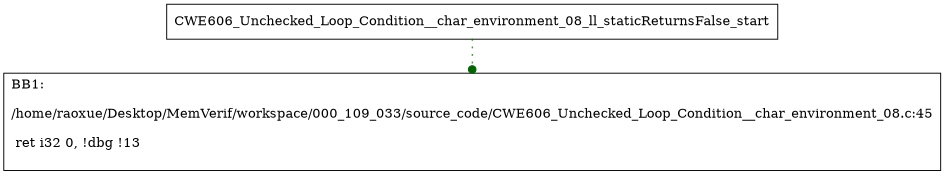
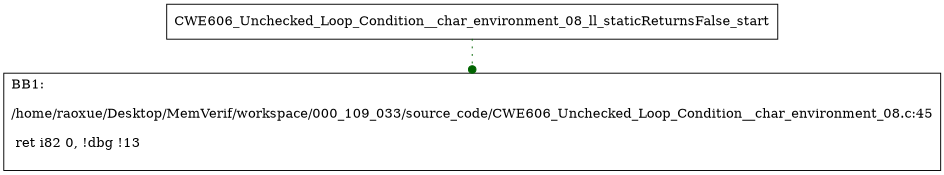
node "BB1:": text "ret i32 0, !dbg !13" -> "ret i82 0, !dbg !13"
